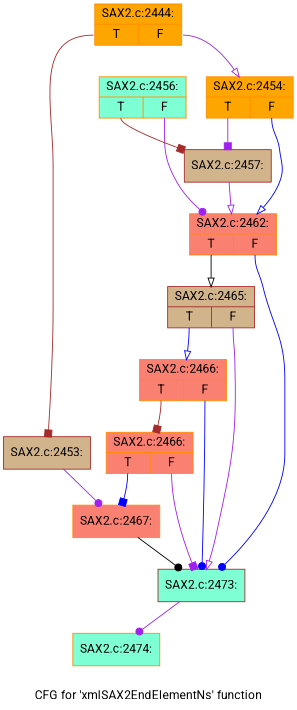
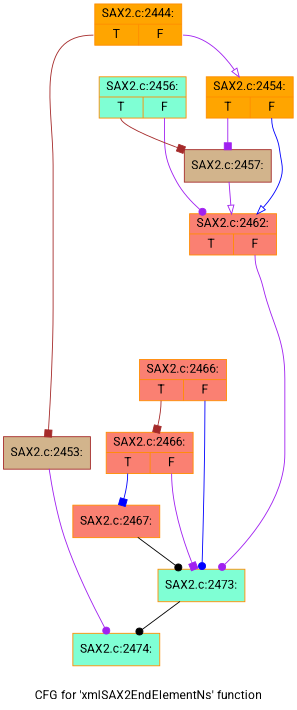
node "SAX2.c:2465:": removed
edge "SAX2.c:2462:" -> "SAX2.c:2473:": color blue -> purple
edge "SAX2.c:2453:" -> "SAX2.c:2467:": now "SAX2.c:2453:" -> "SAX2.c:2474:"
node "SAX2.c:2473:": color brown -> darkorange
edge "SAX2.c:2473:" -> "SAX2.c:2474:": color purple -> black
